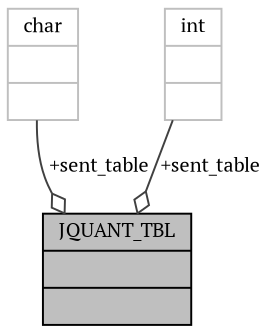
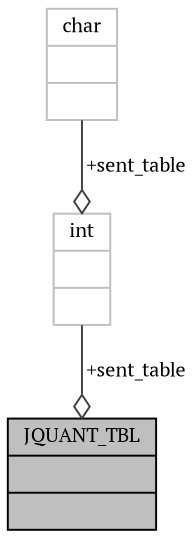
edge "char" -> "JQUANT_TBL": now "char" -> "int"
